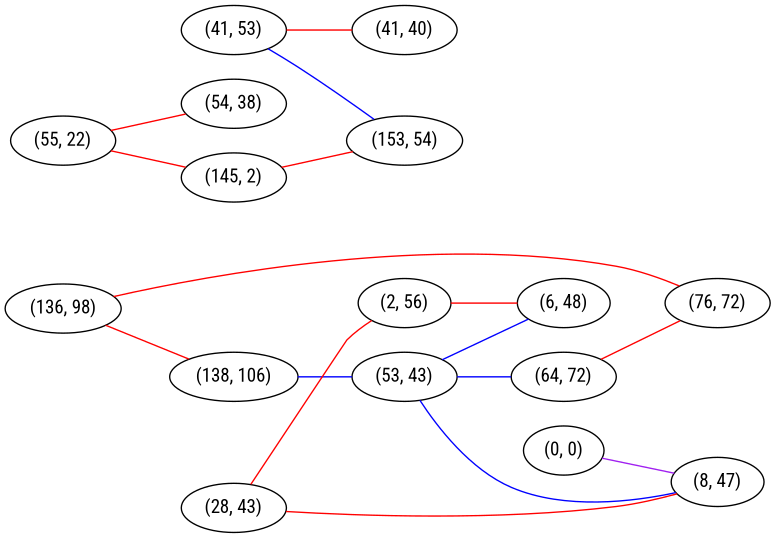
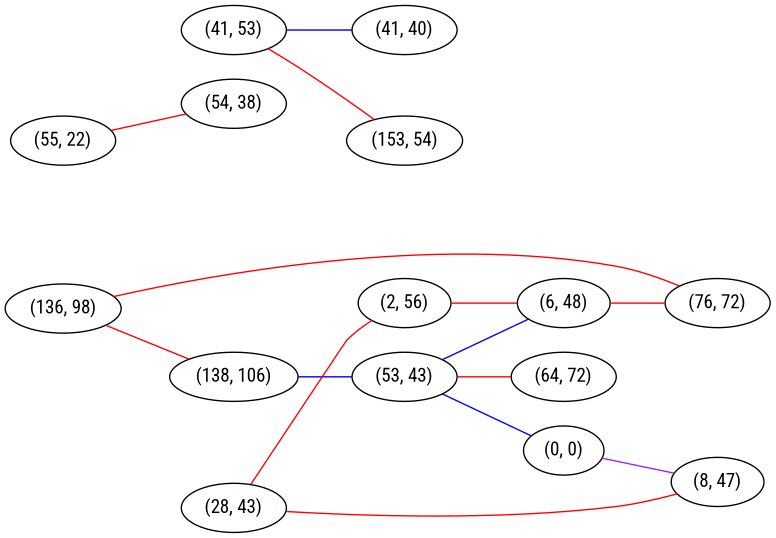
edge "(41, 53)" -- "(41, 40)": color red -> blue
edge "(41, 53)" -- "(153, 54)": color blue -> red
node "(145, 2)": removed
edge "(76, 72)" -- "(64, 72)": now "(76, 72)" -- "(6, 48)"
edge "(53, 43)" -- "(64, 72)": color blue -> red
edge "(53, 43)" -- "(8, 47)": now "(53, 43)" -- "(0, 0)"
